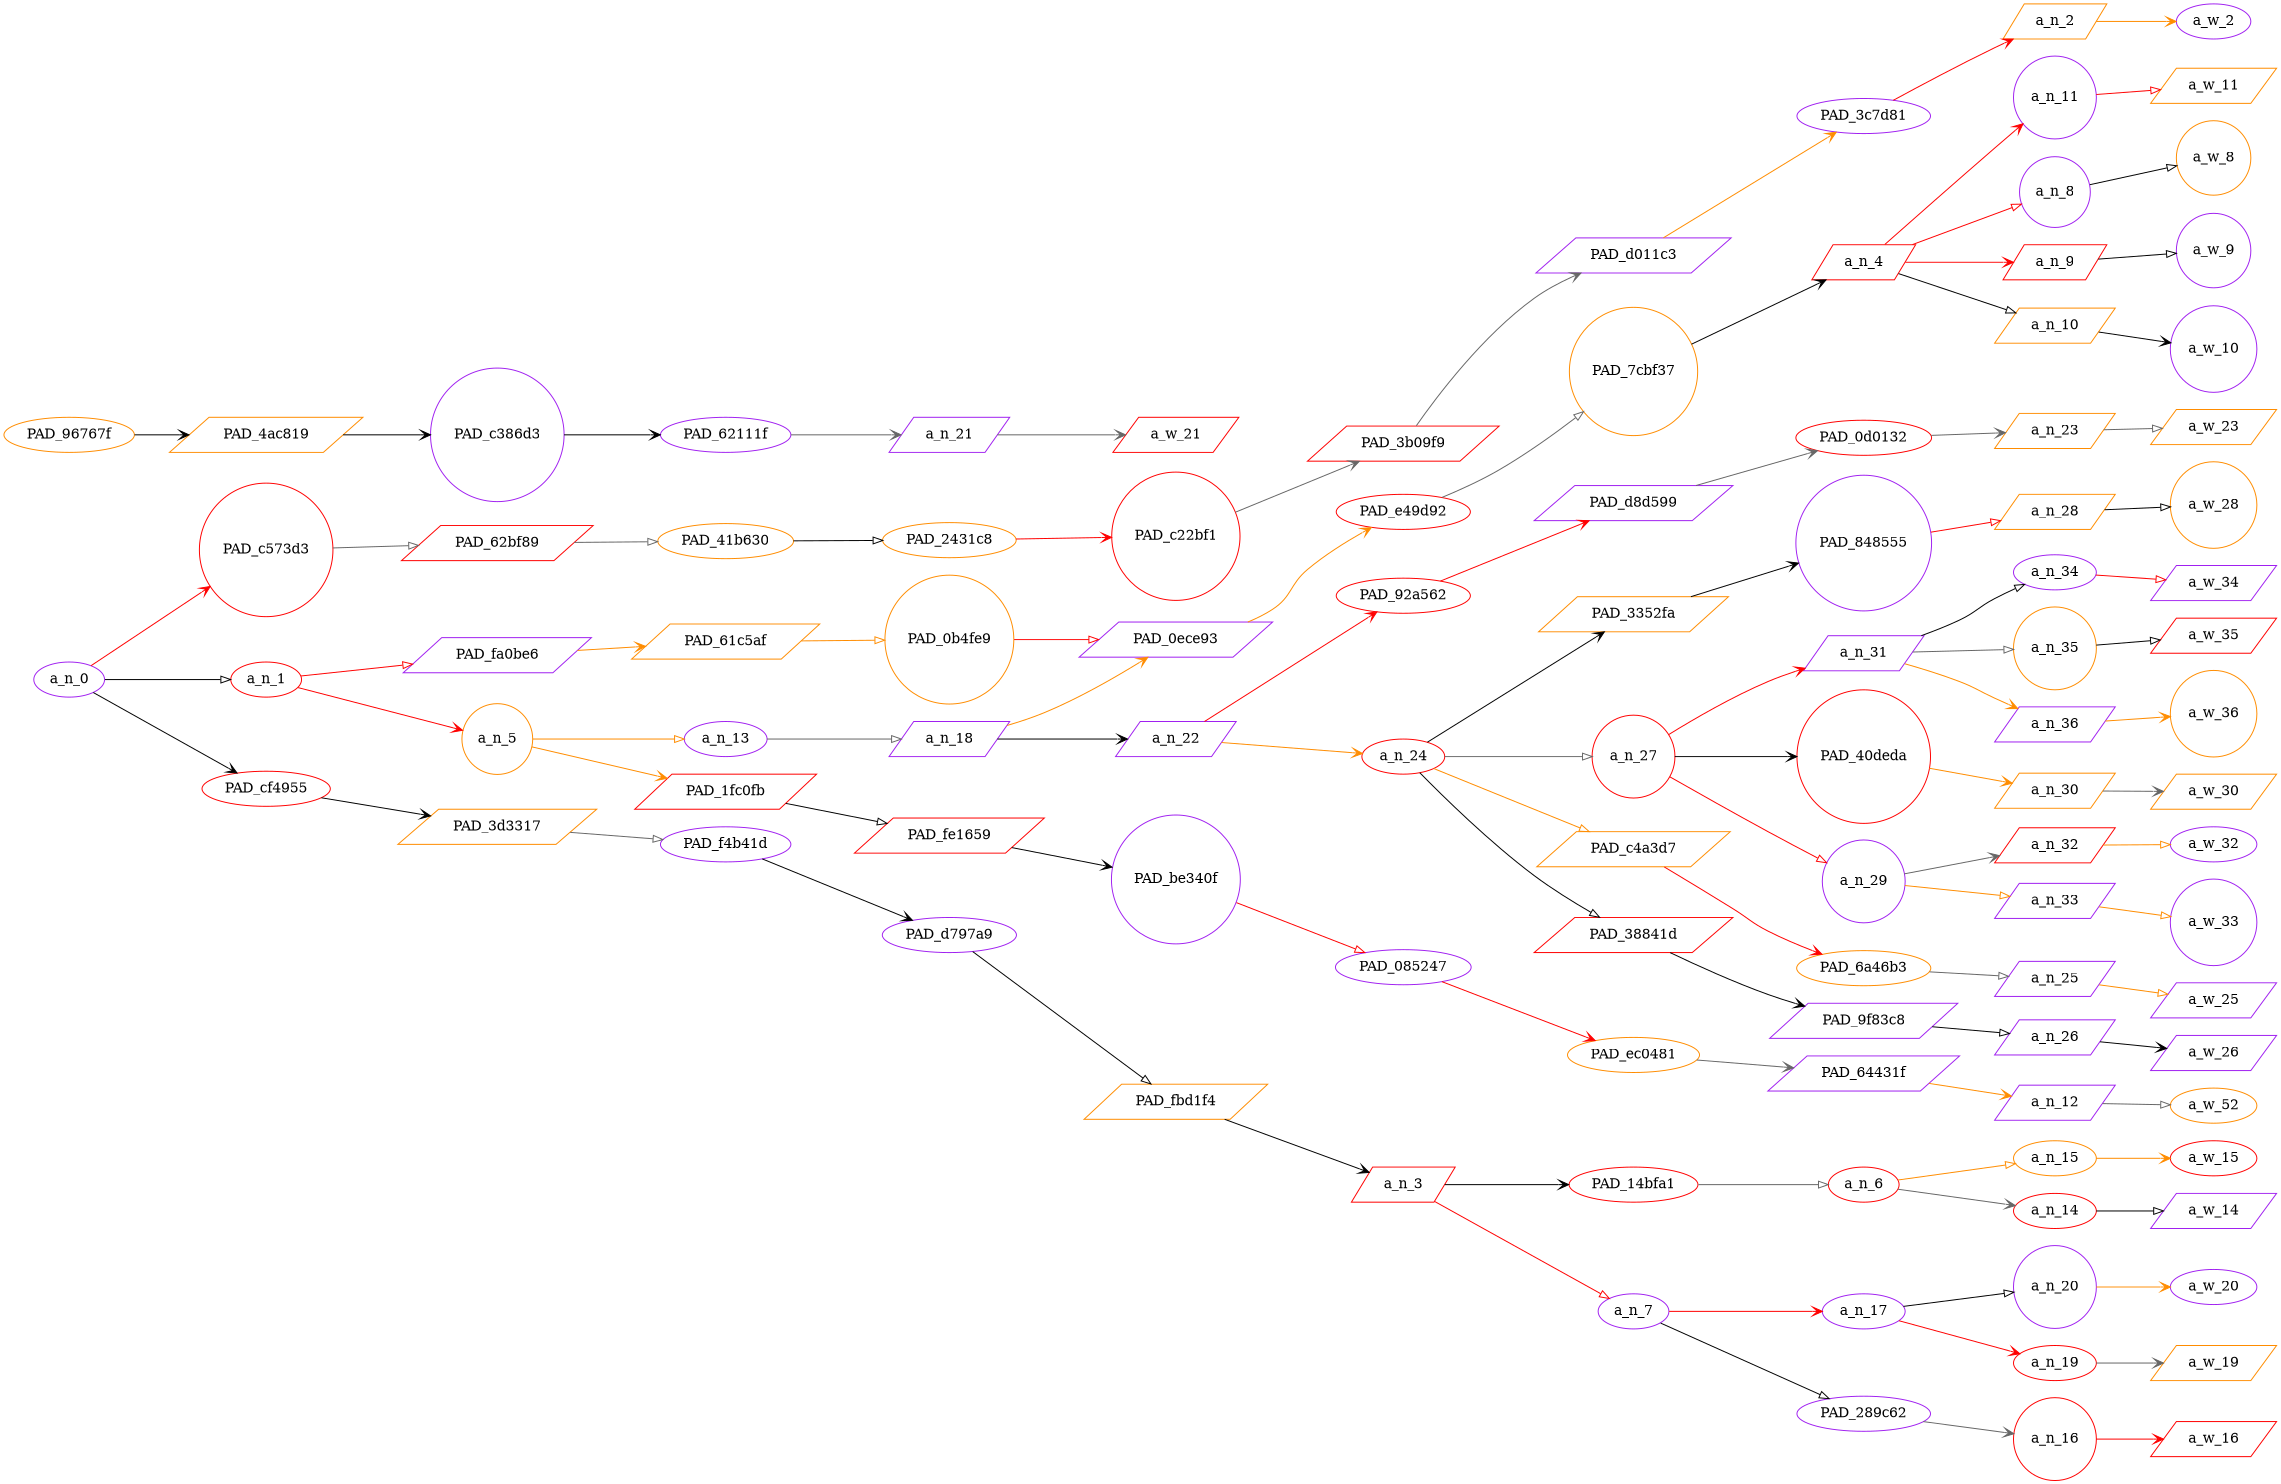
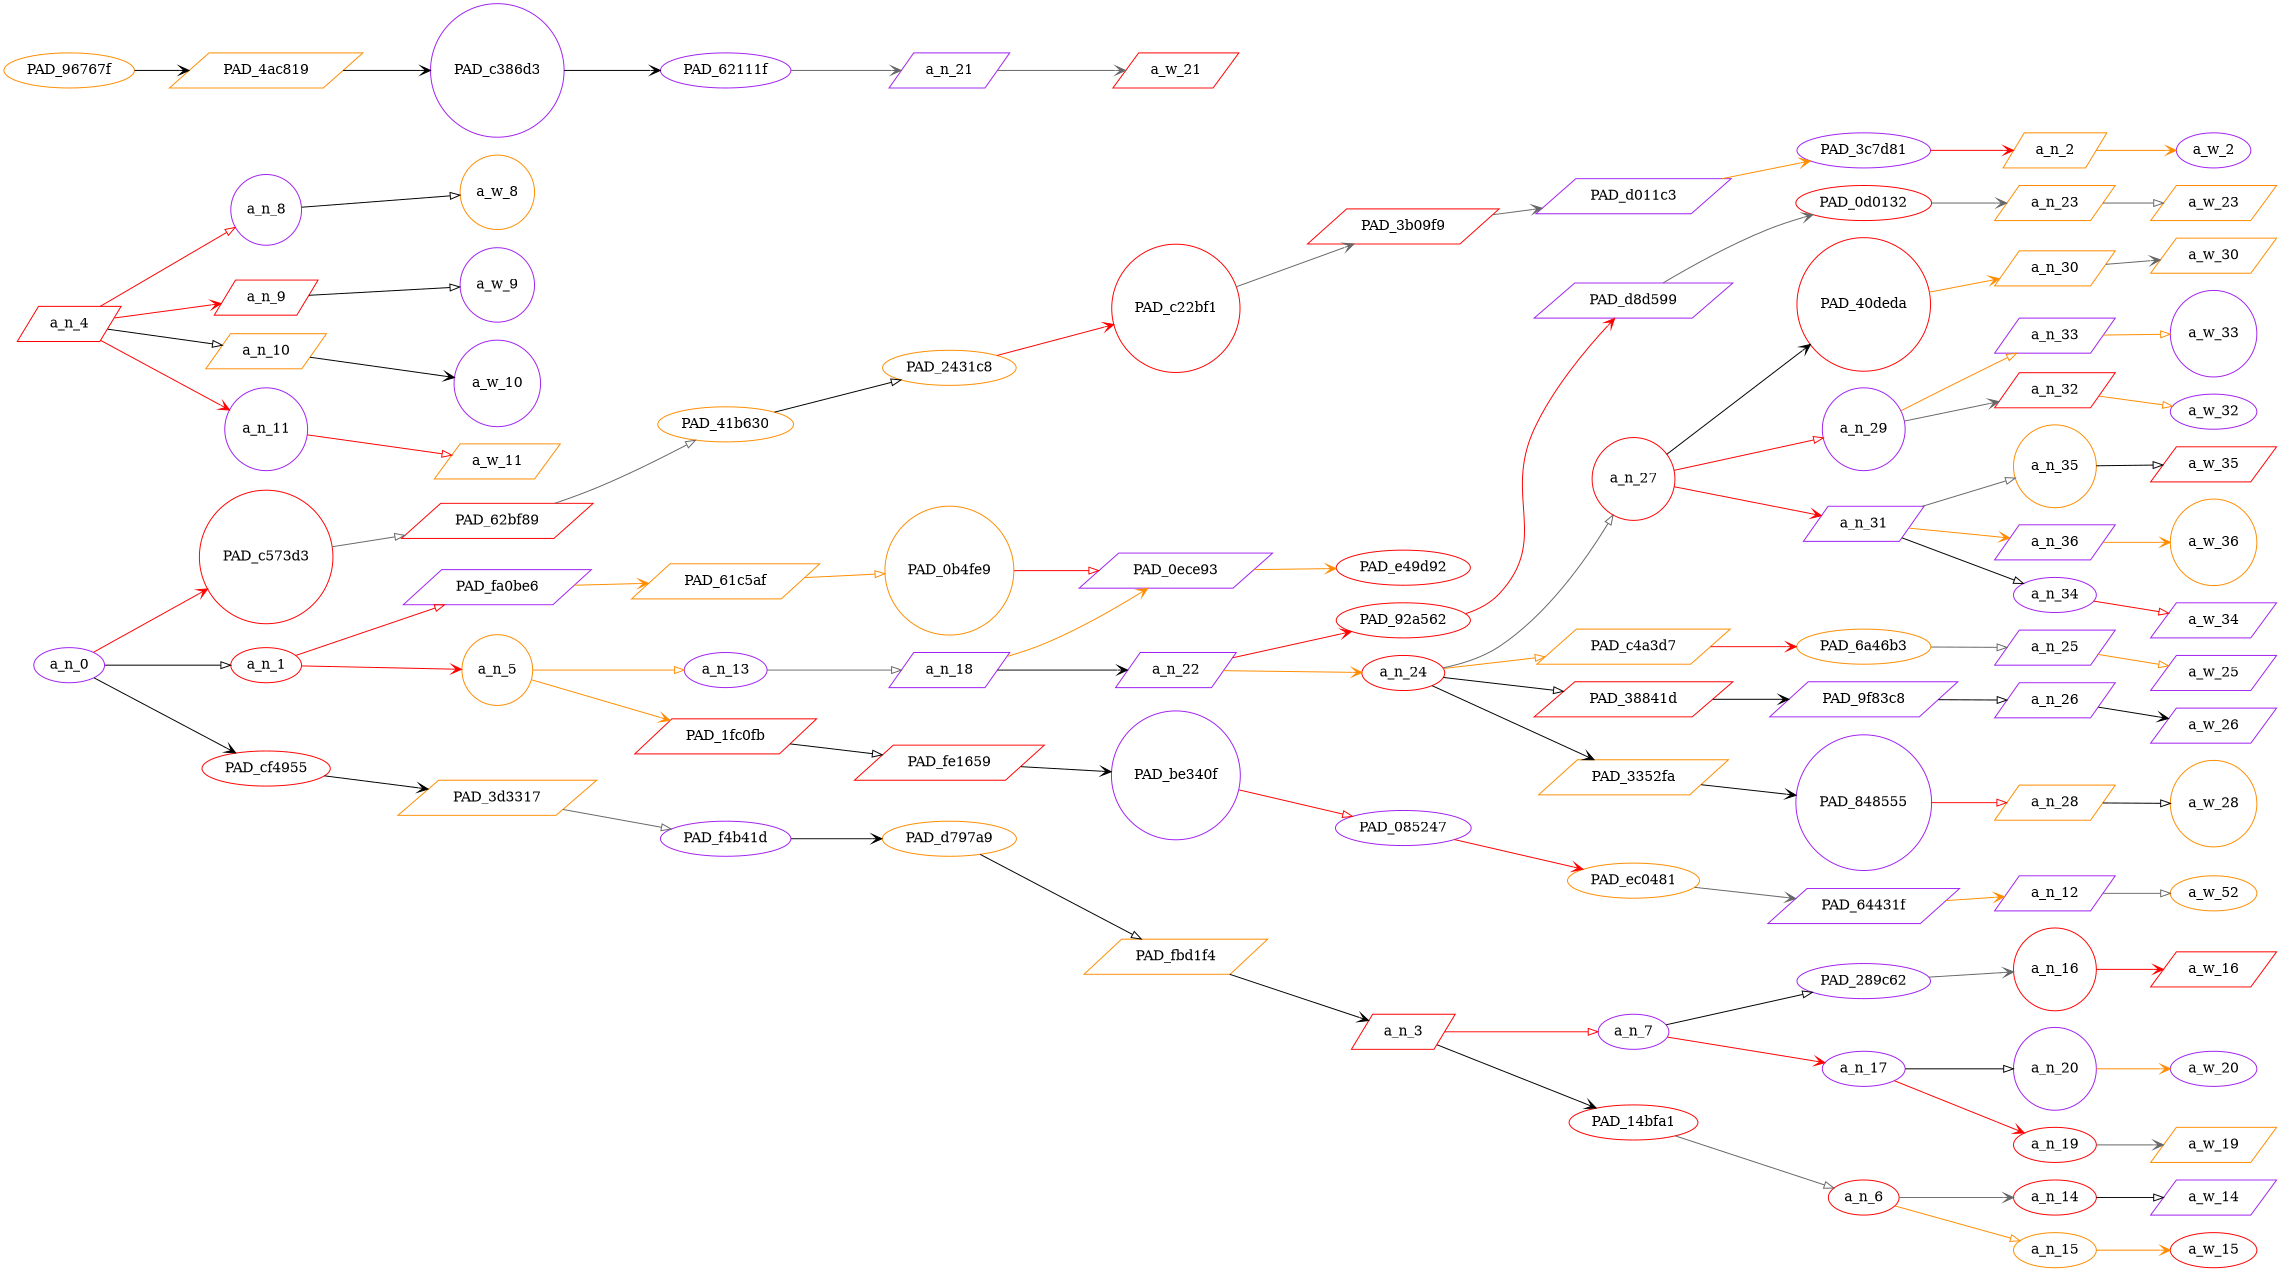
node "PAD_7cbf37": removed
node "PAD_d797a9": color purple -> darkorange
